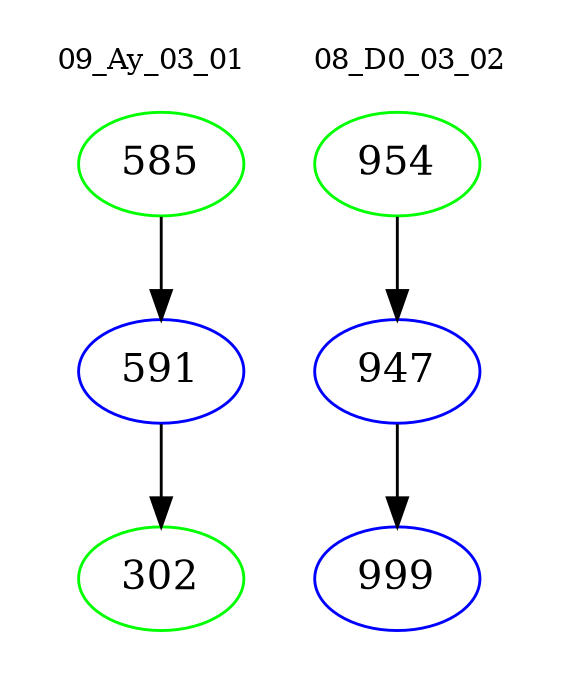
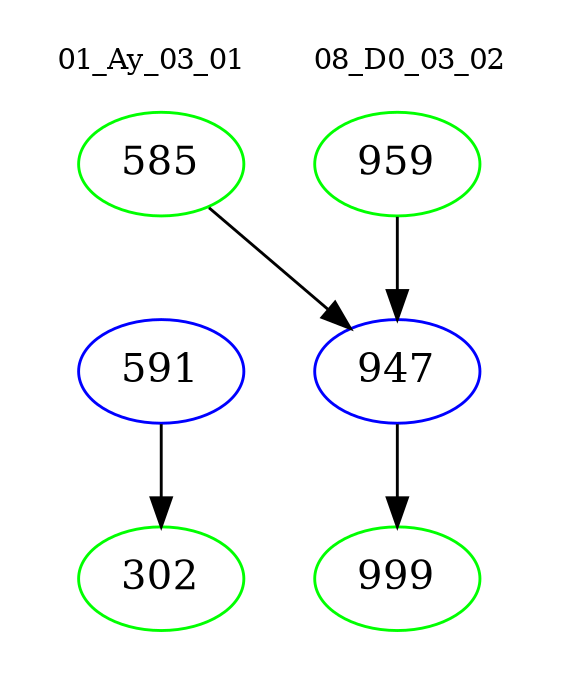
cluster "09_Ay_03_01": label "09_Ay_03_01" -> "01_Ay_03_01"
node "954": label "954" -> "959"
edge "585" -> "591": now "585" -> "947"
node "999": color blue -> green
